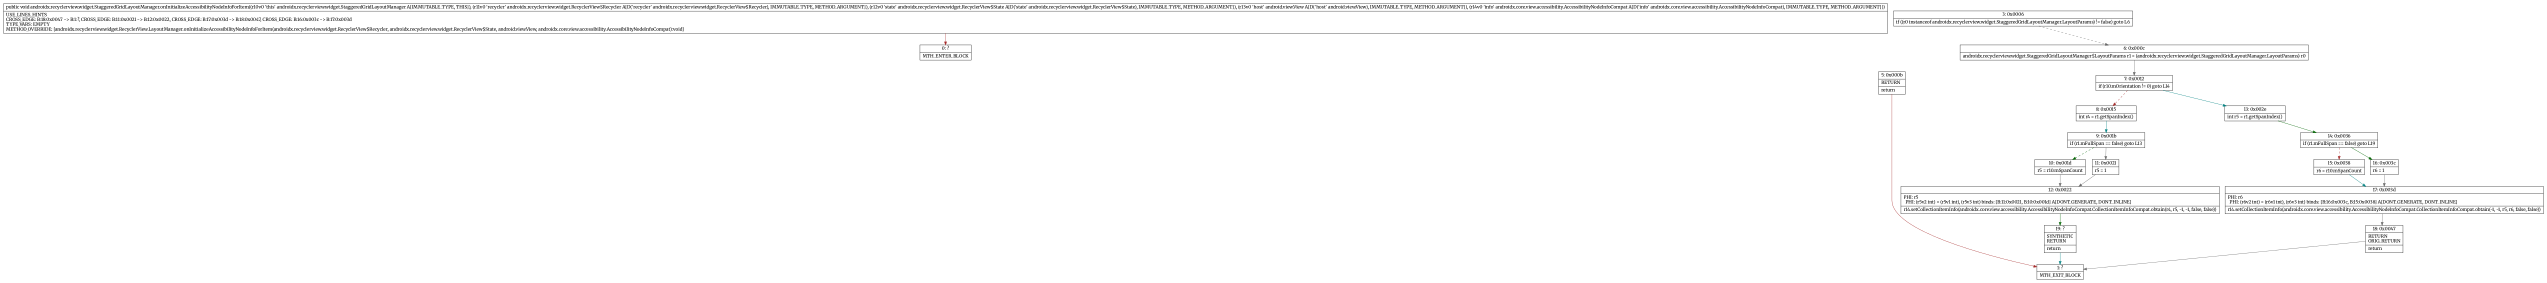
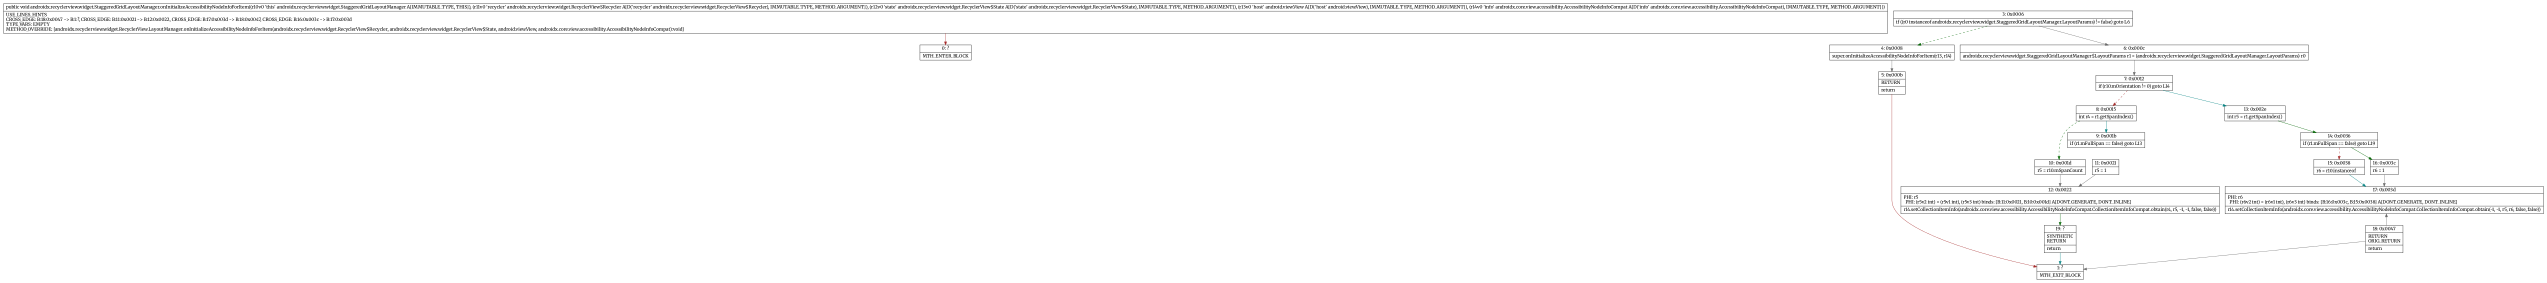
edge "3: 0x0006" -> "6: 0x000c": style dashed -> solid
node "4: 0x0008": added
edge "9: 0x001b" -> "11: 0x0021": removed
edge "9: 0x001b" -> "10: 0x001d": now "8: 0x0015" -> "10: 0x001d"
node "15: 0x0038": text "r6 = r10.mSpanCount" -> "r6 = r10.instanceof"
edge "17: 0x003d" -> "18: 0x0047": reversed
